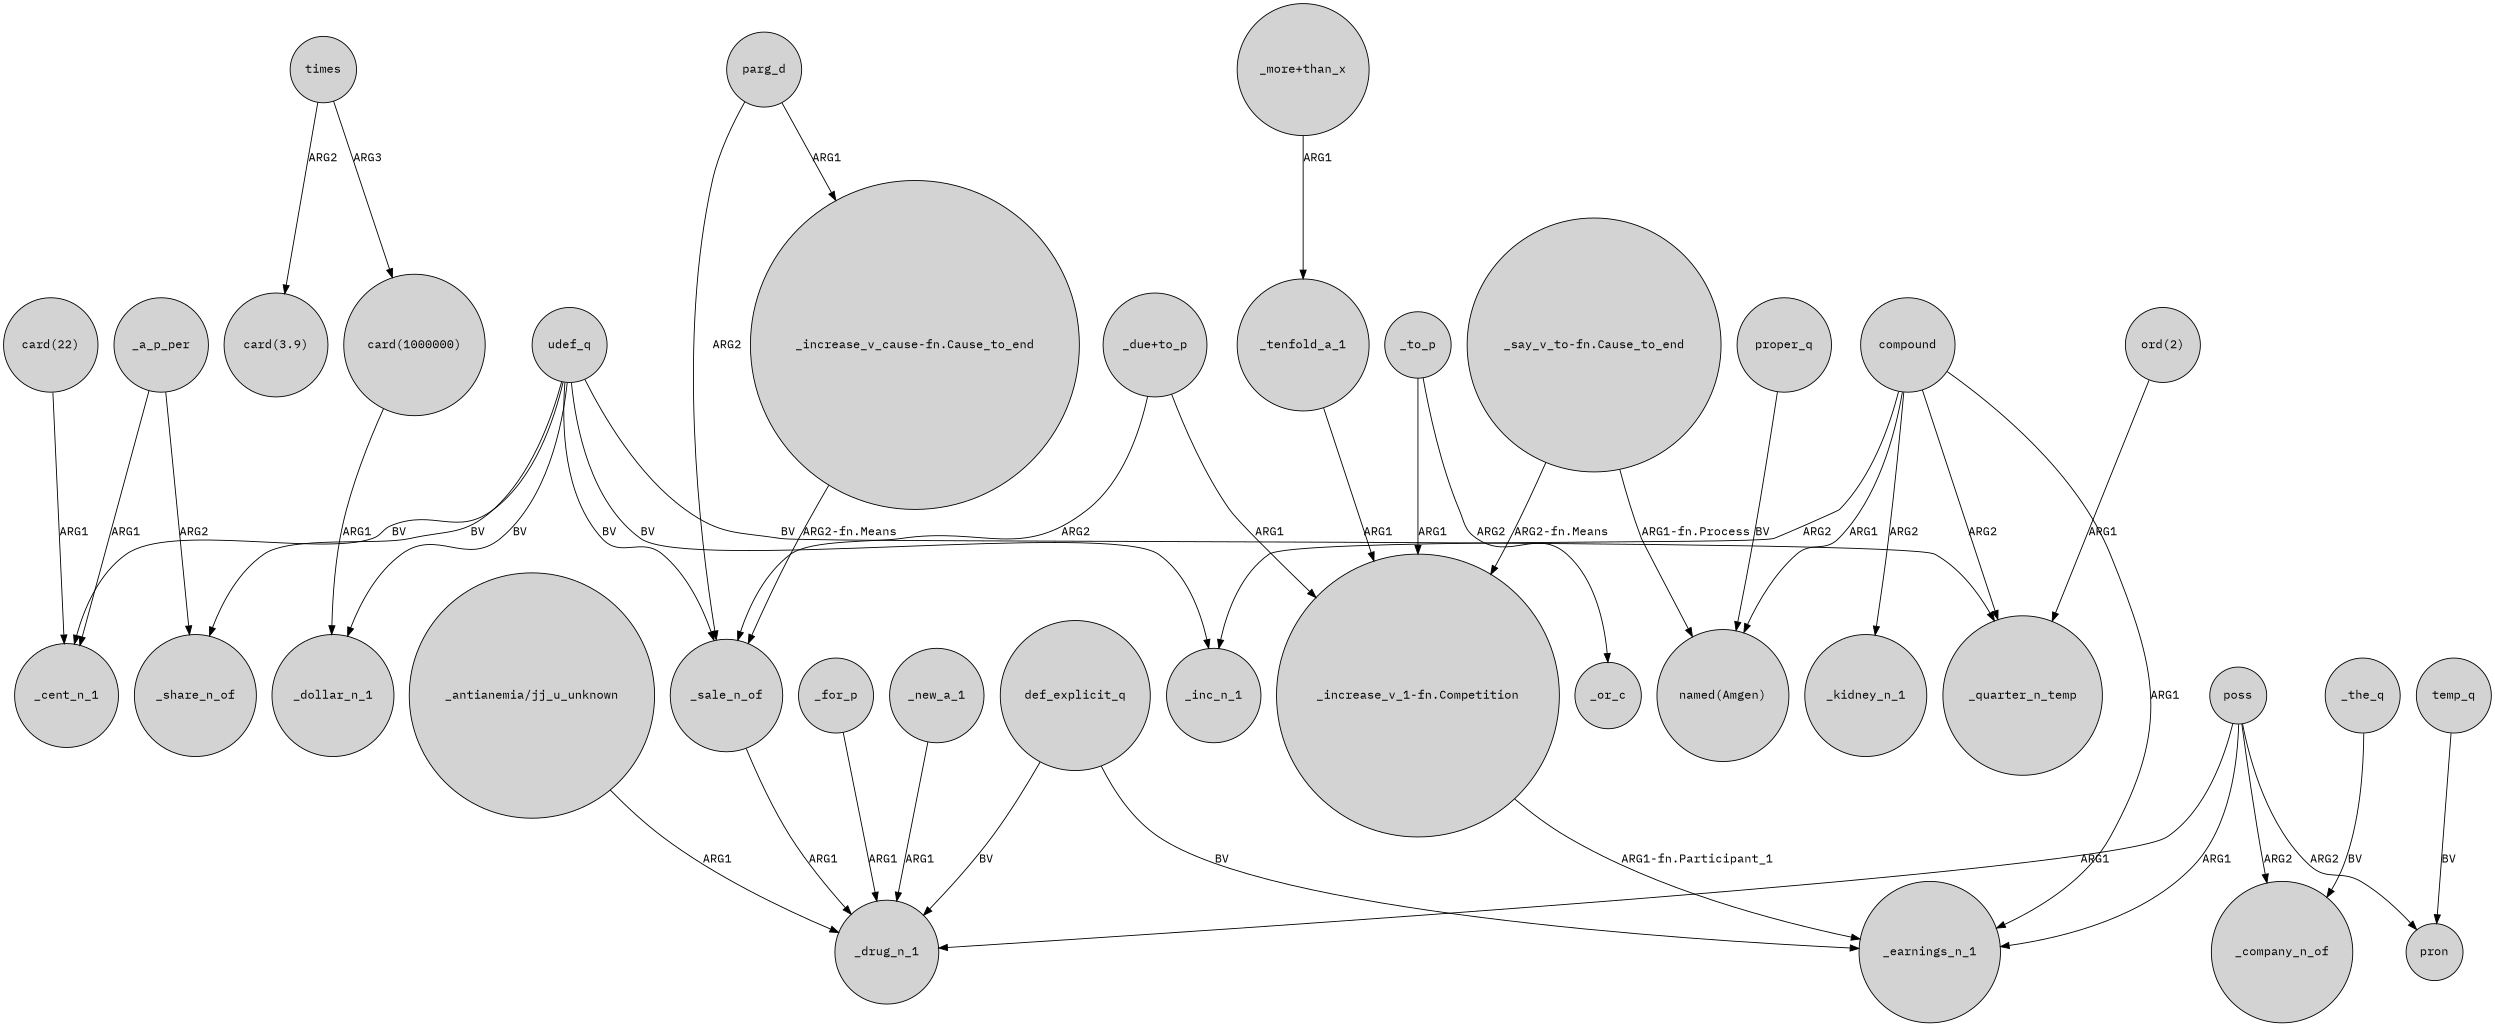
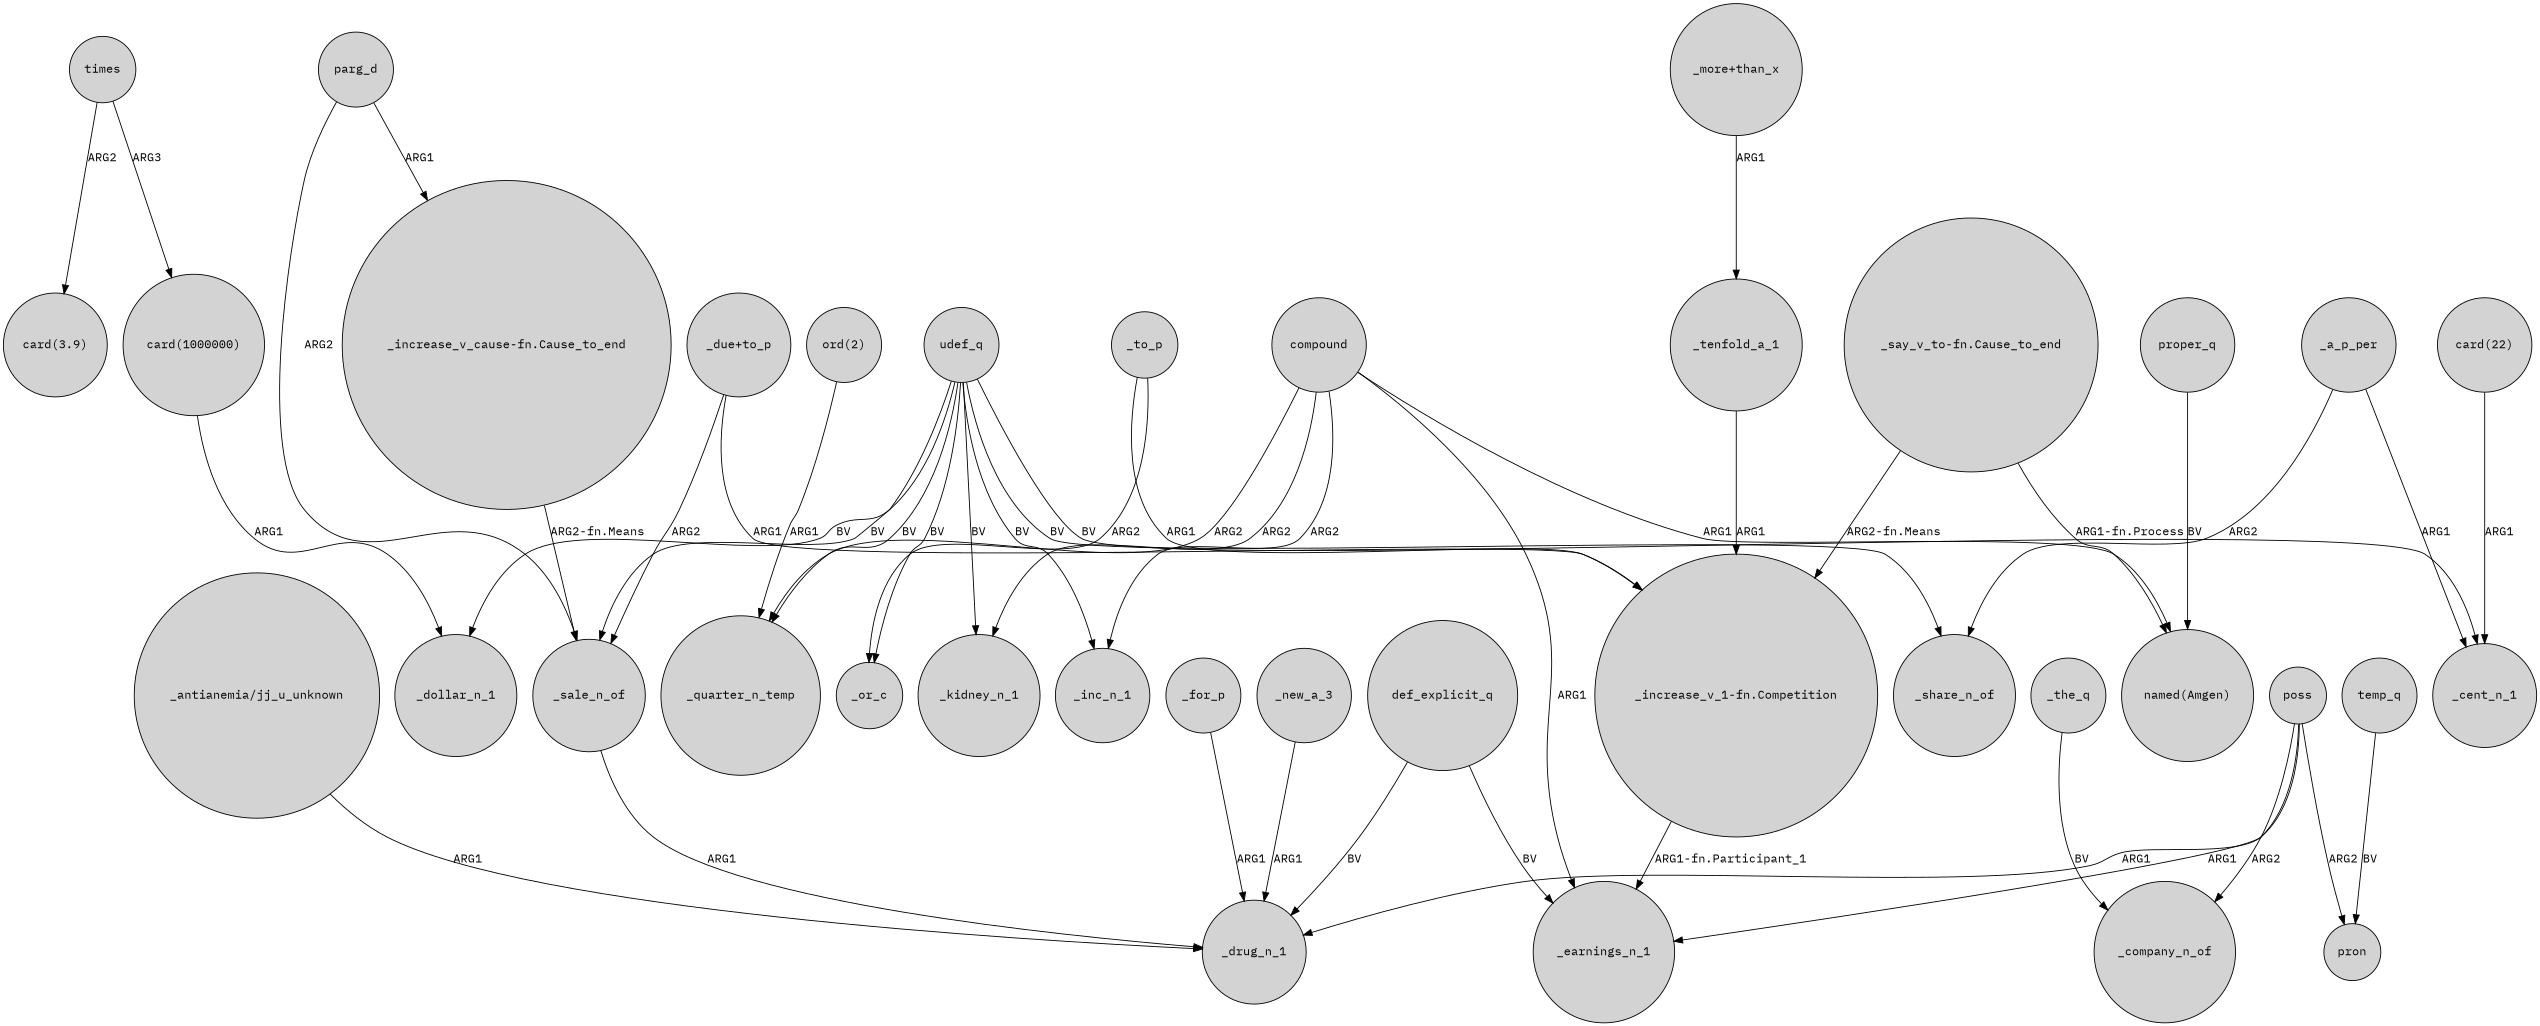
edge "udef_q" -> "_kidney_n_1": added, label "BV"
edge "udef_q" -> "_or_c": added, label "BV"
node "_new_a_1": label "_new_a_1" -> "_new_a_3"
